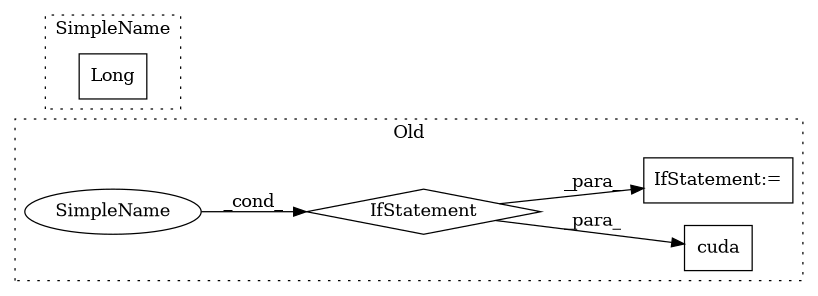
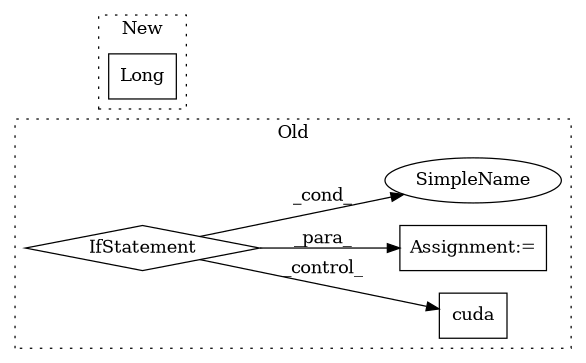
cluster "SimpleName": label "SimpleName" -> "New"
node "IfStatement:=": label "IfStatement:=" -> "Assignment:="
edge "SimpleName" -> "IfStatement": reversed
edge "IfStatement" -> "cuda": label "_para_" -> "_control_"
